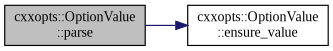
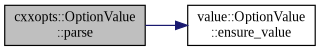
node "cxxopts::OptionValue ::ensure_value": label "cxxopts::OptionValue ::ensure_value" -> "value::OptionValue ::ensure_value"
